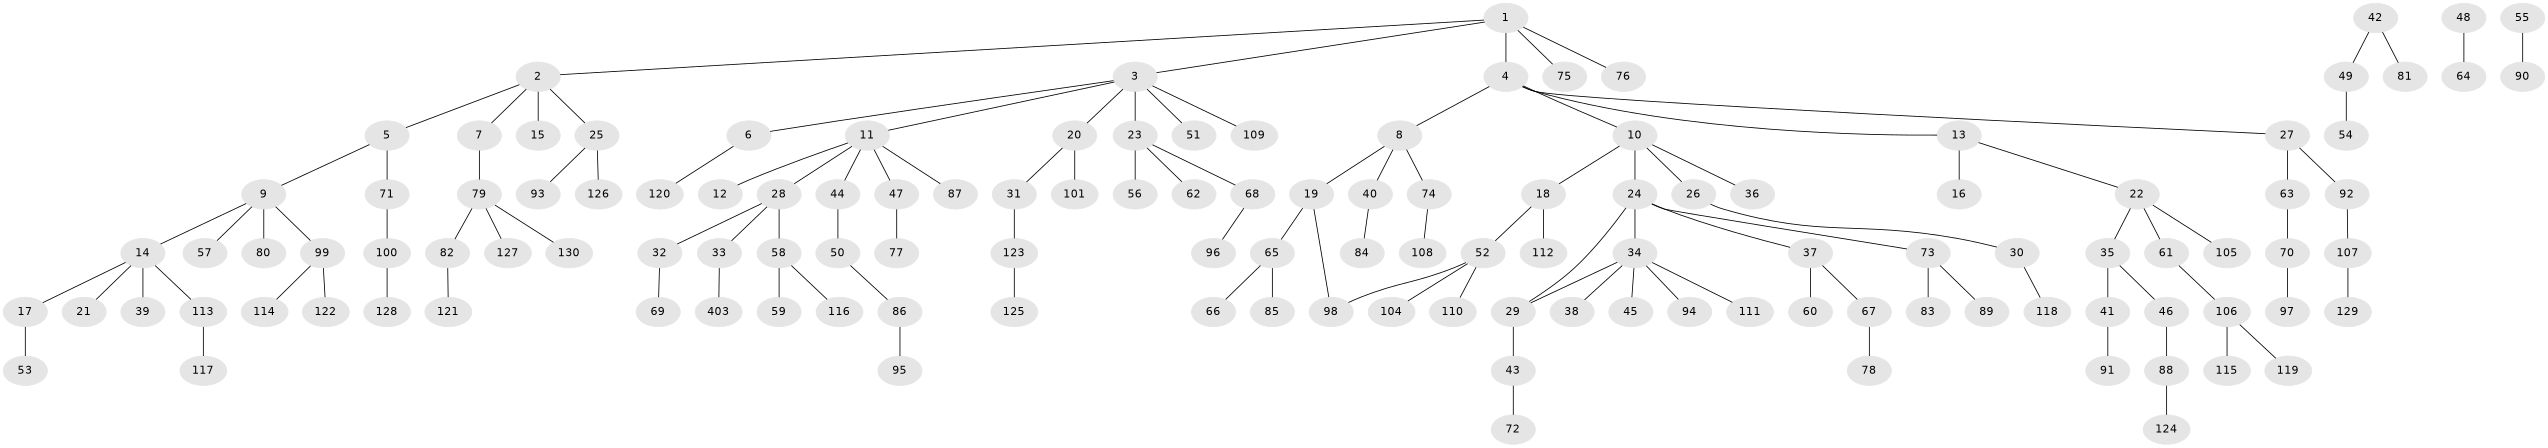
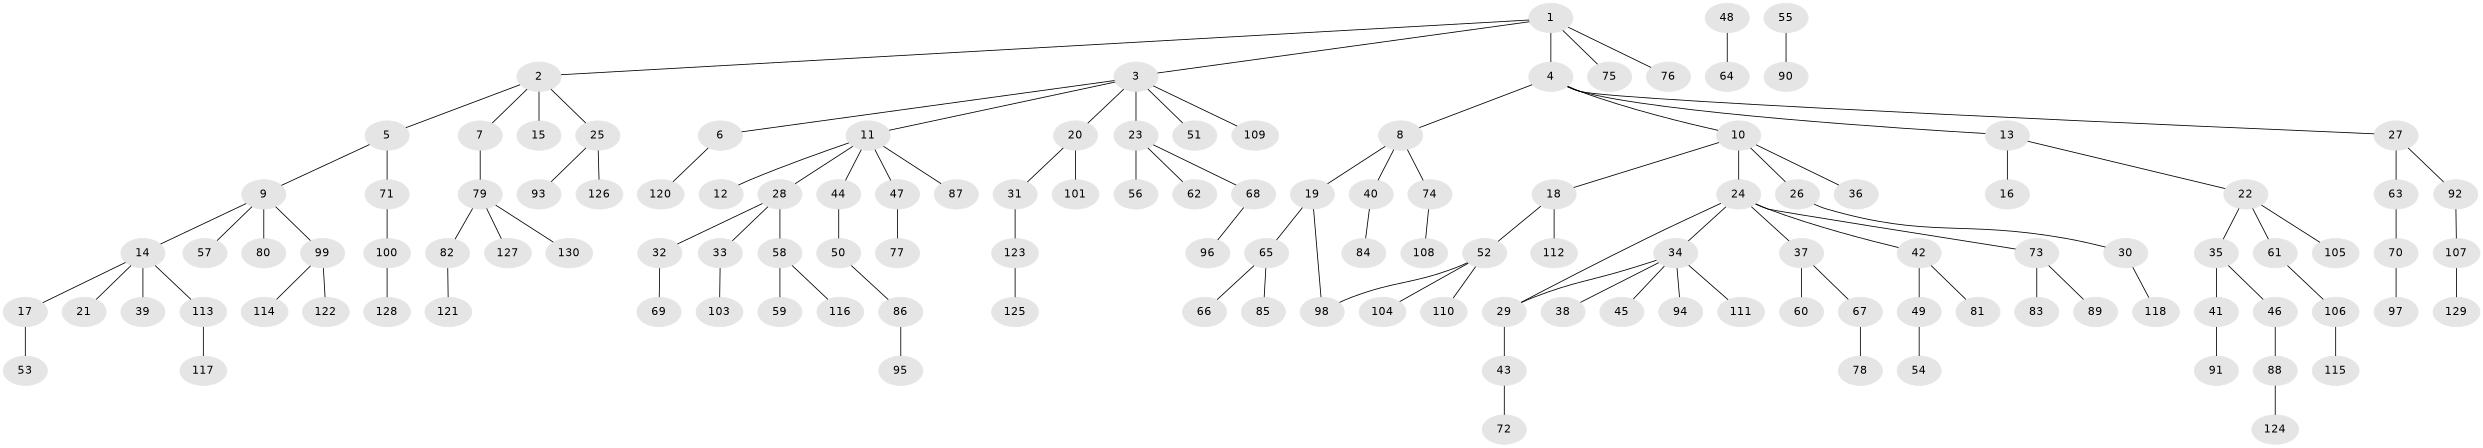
edge "24" -- "42": added
node "403": label "403" -> "103"
node "119": removed
